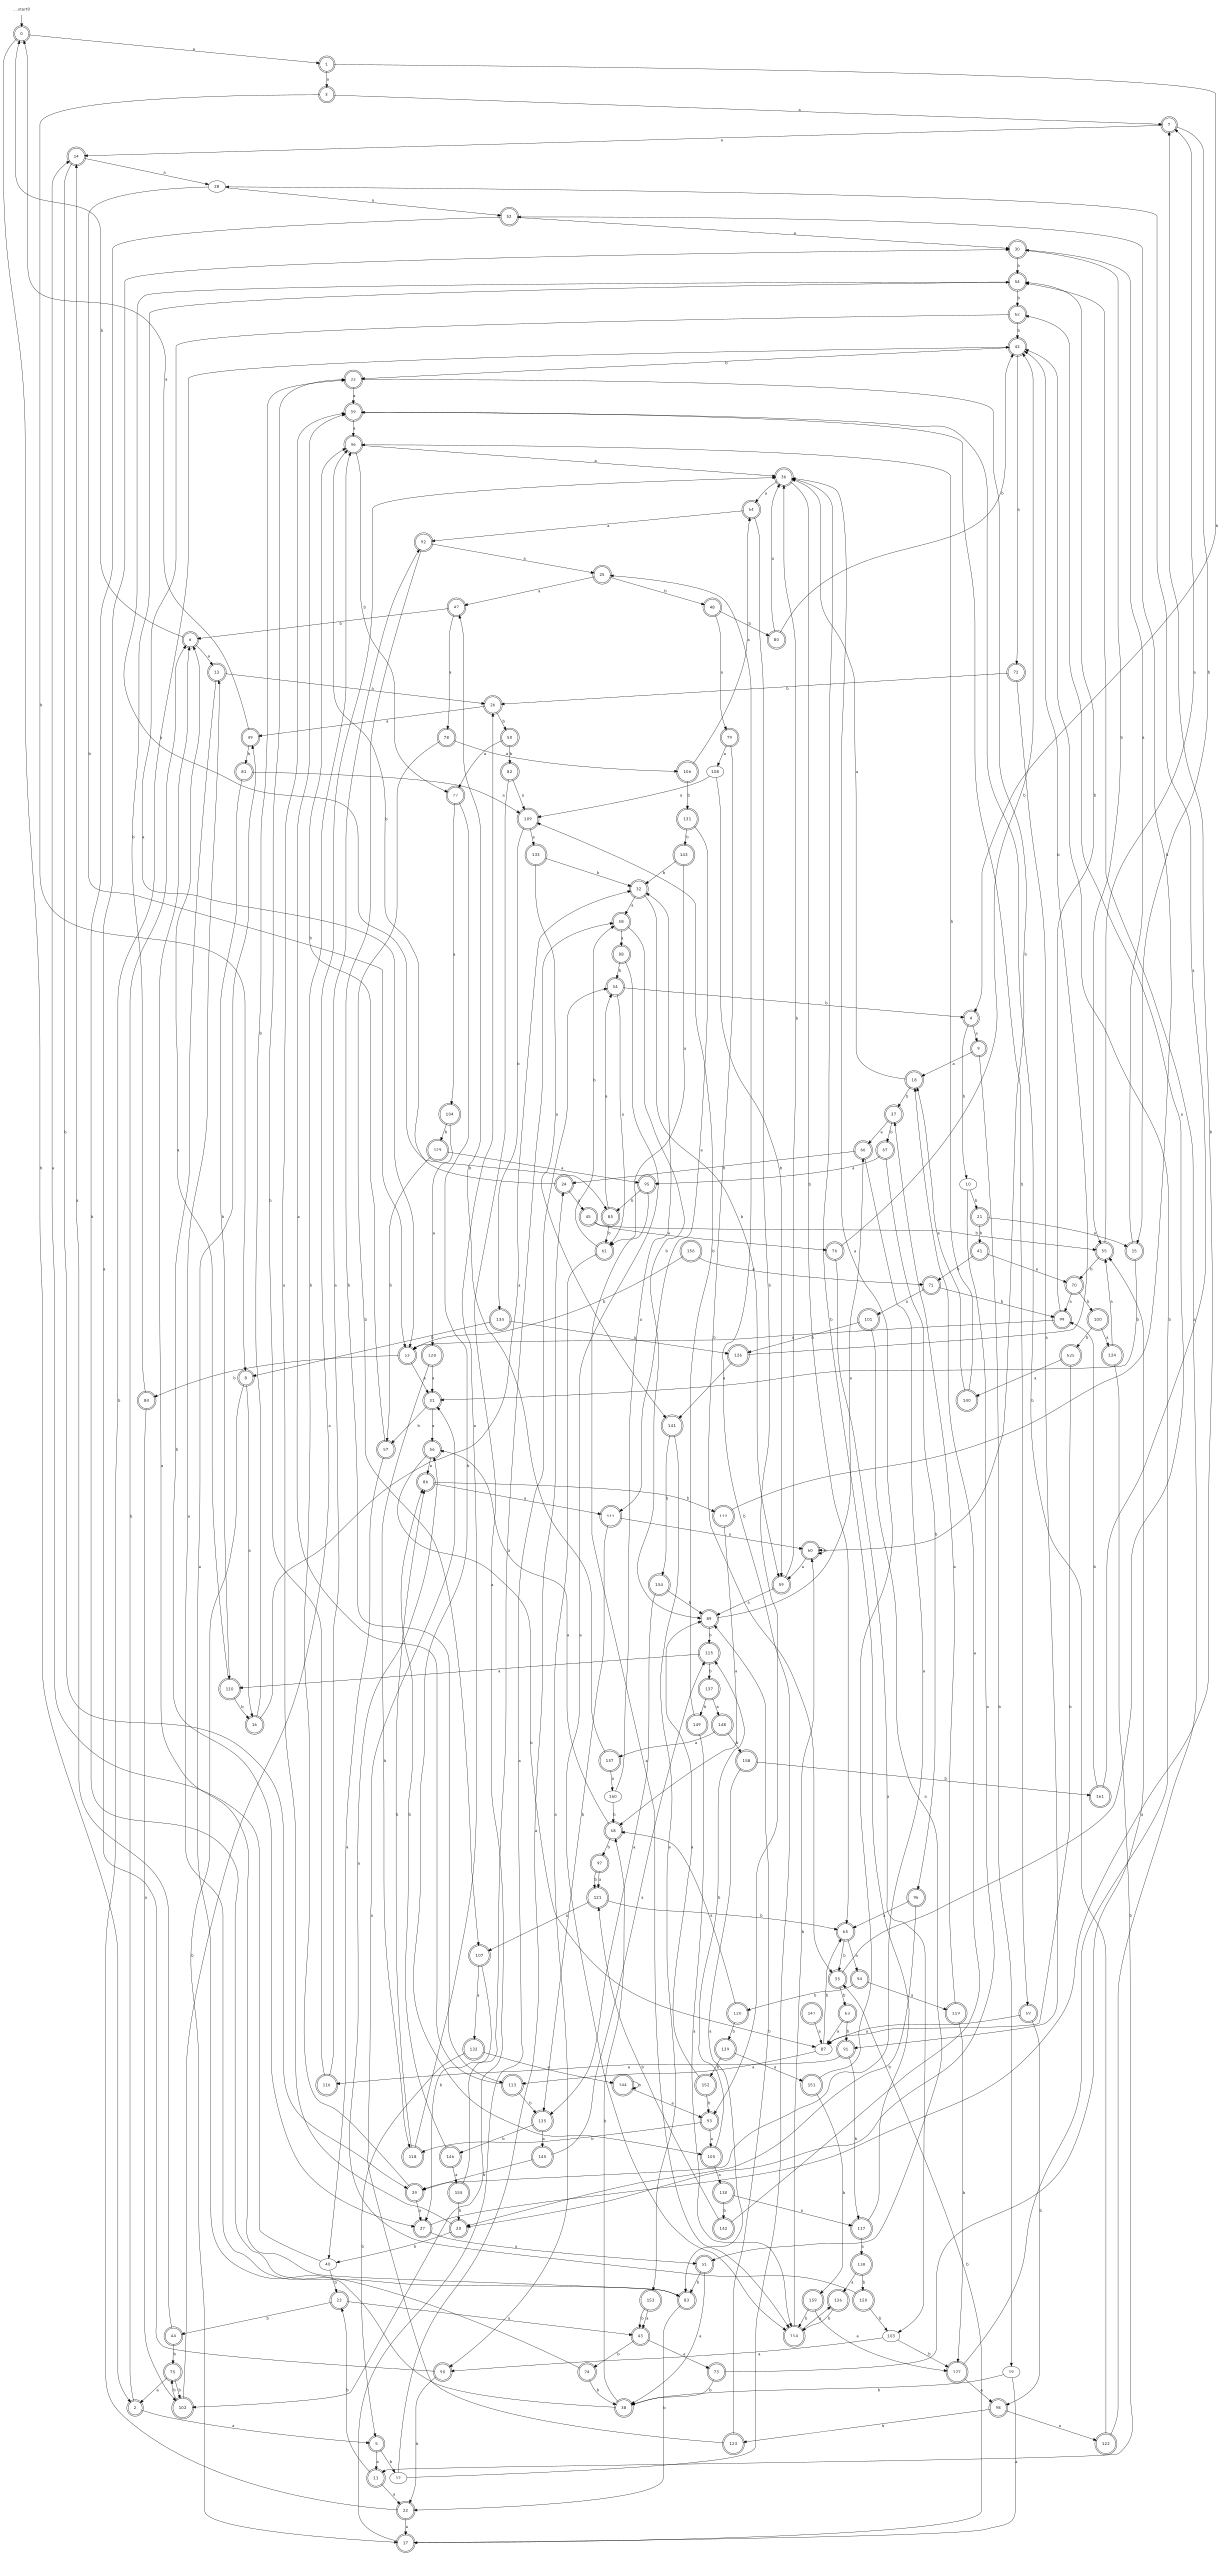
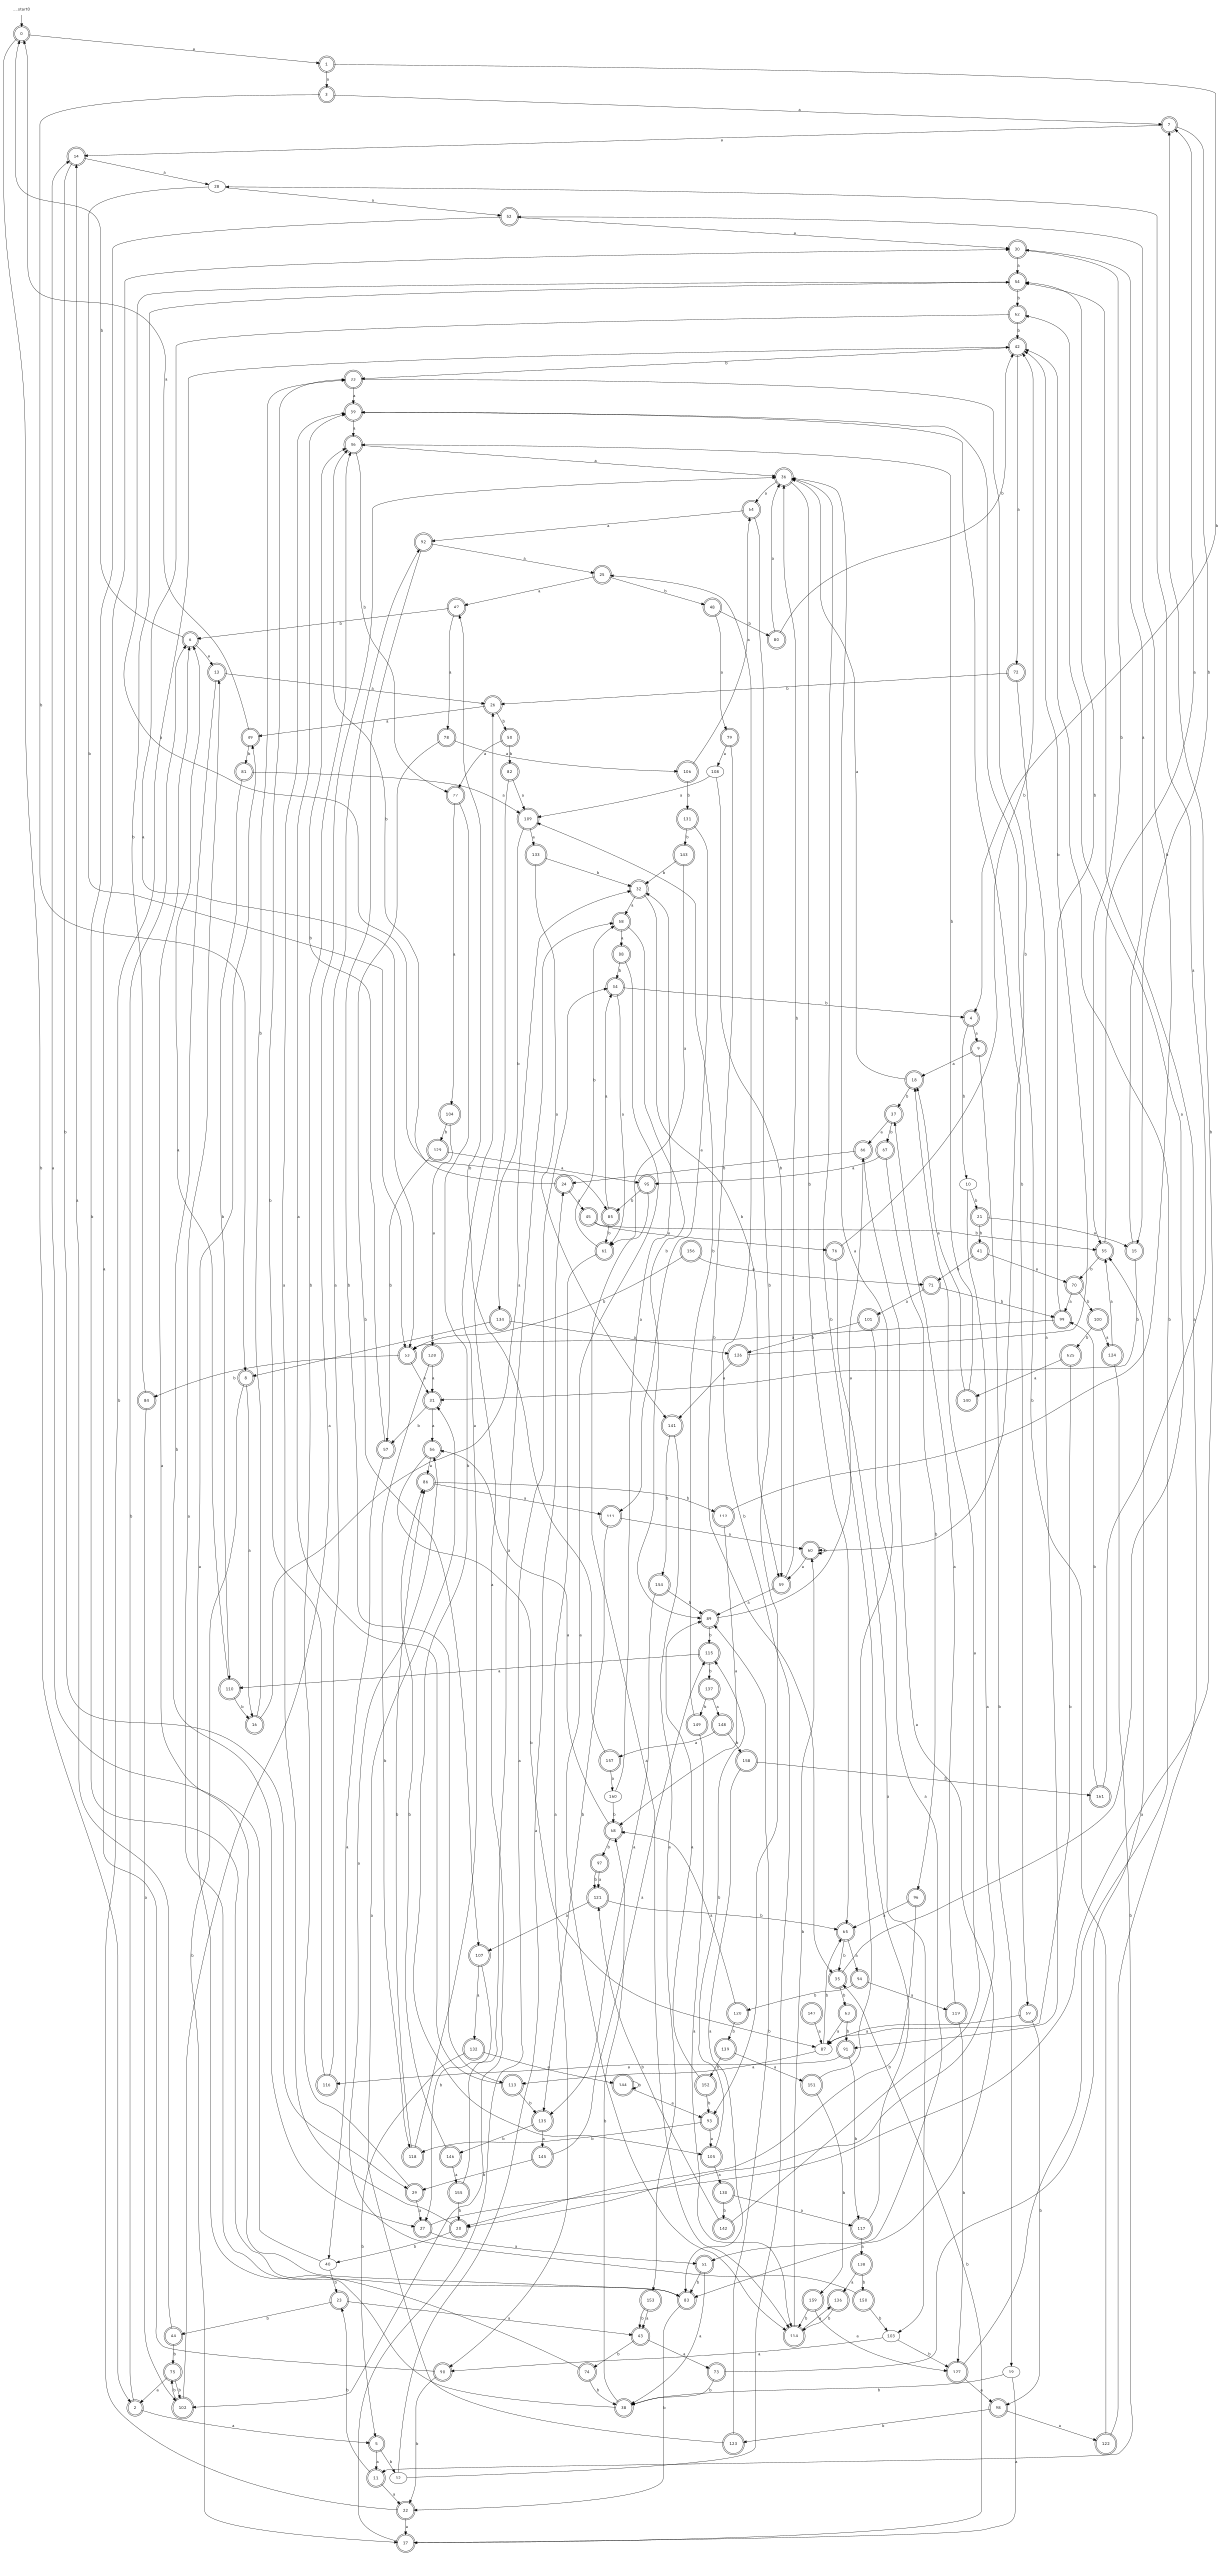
edge "66" -> "29": now "66" -> "83"
